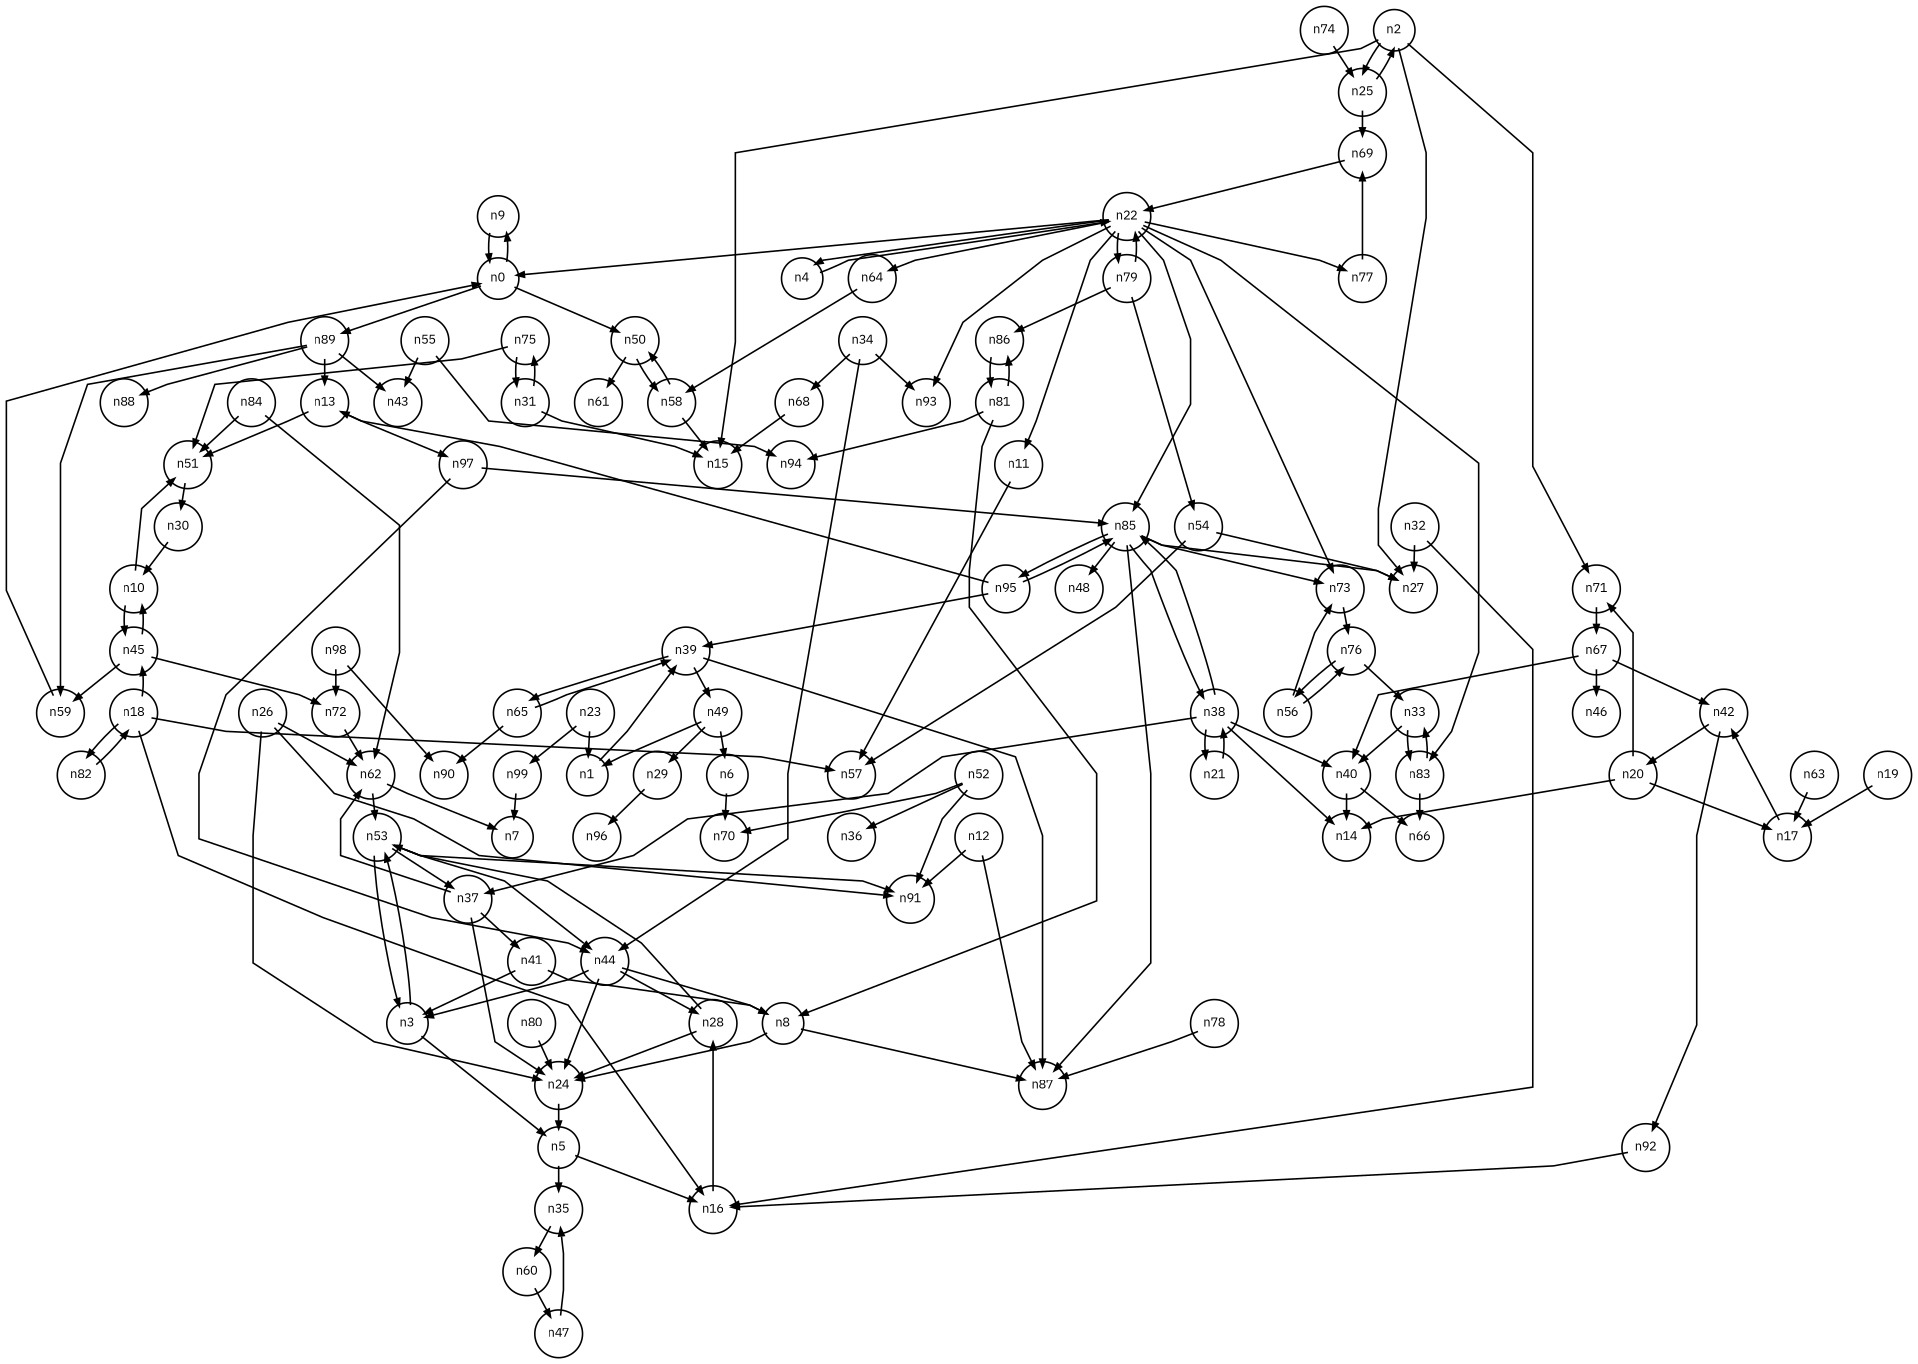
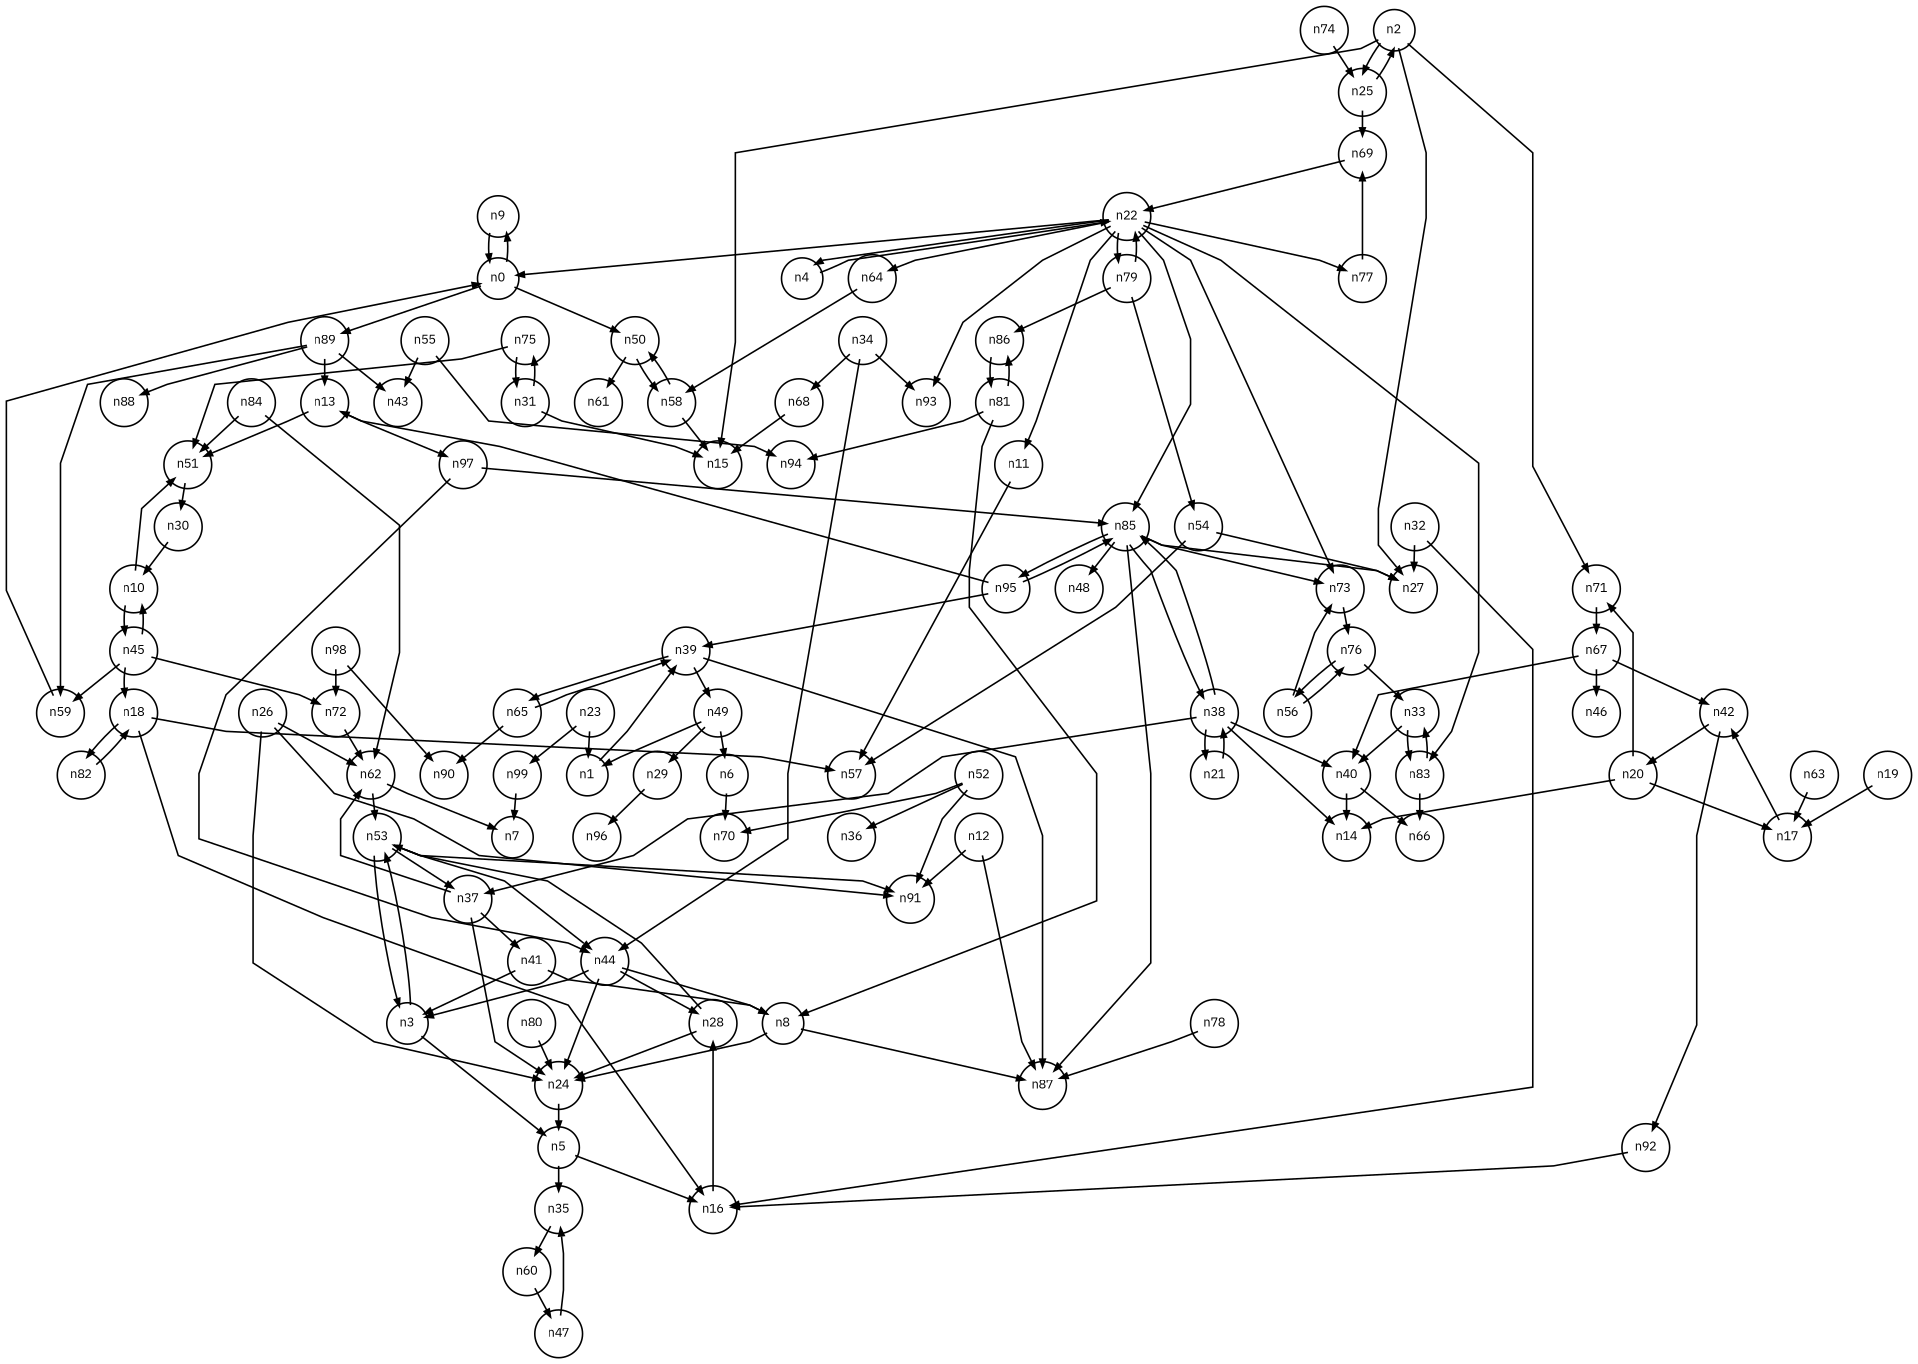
edge "n18" -> "n45": reversed
